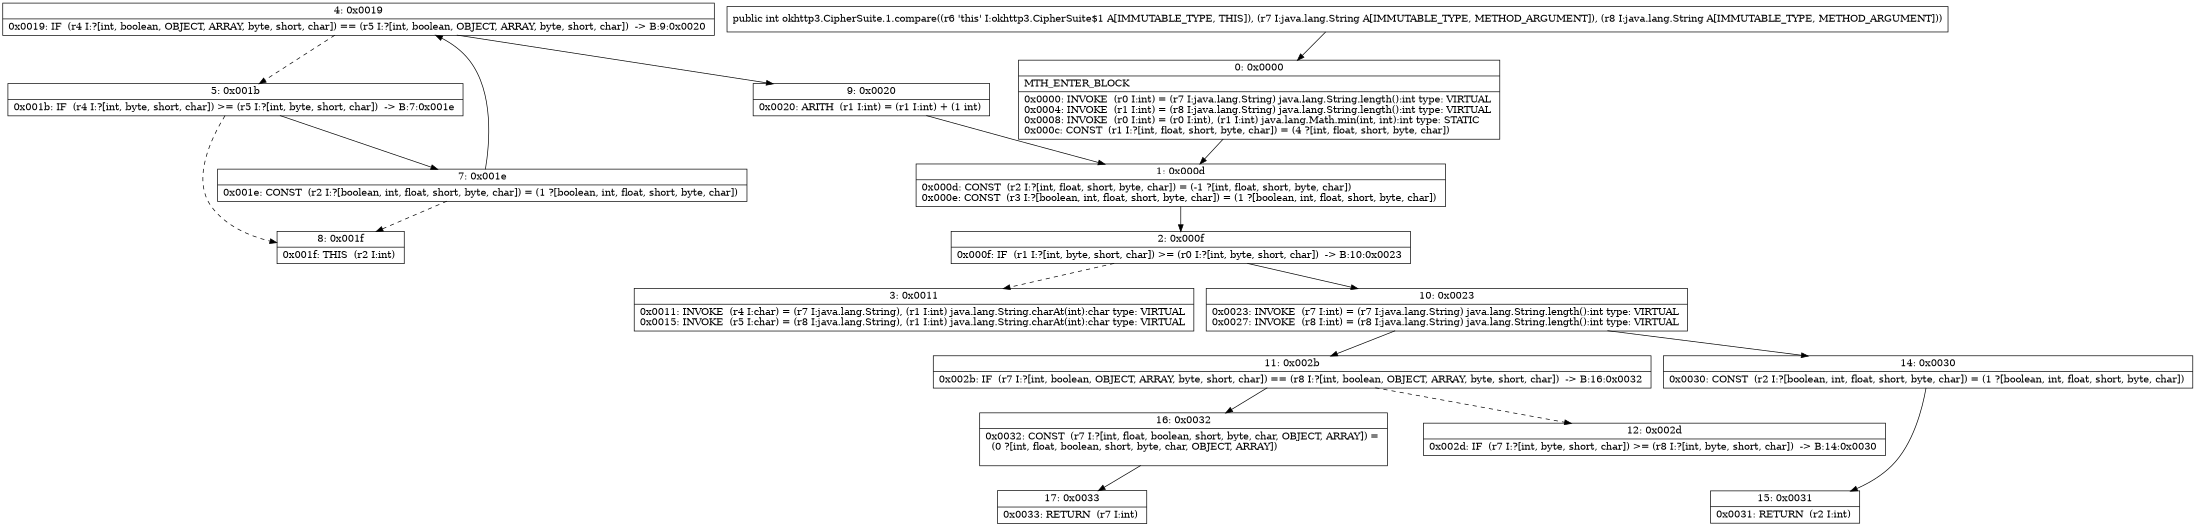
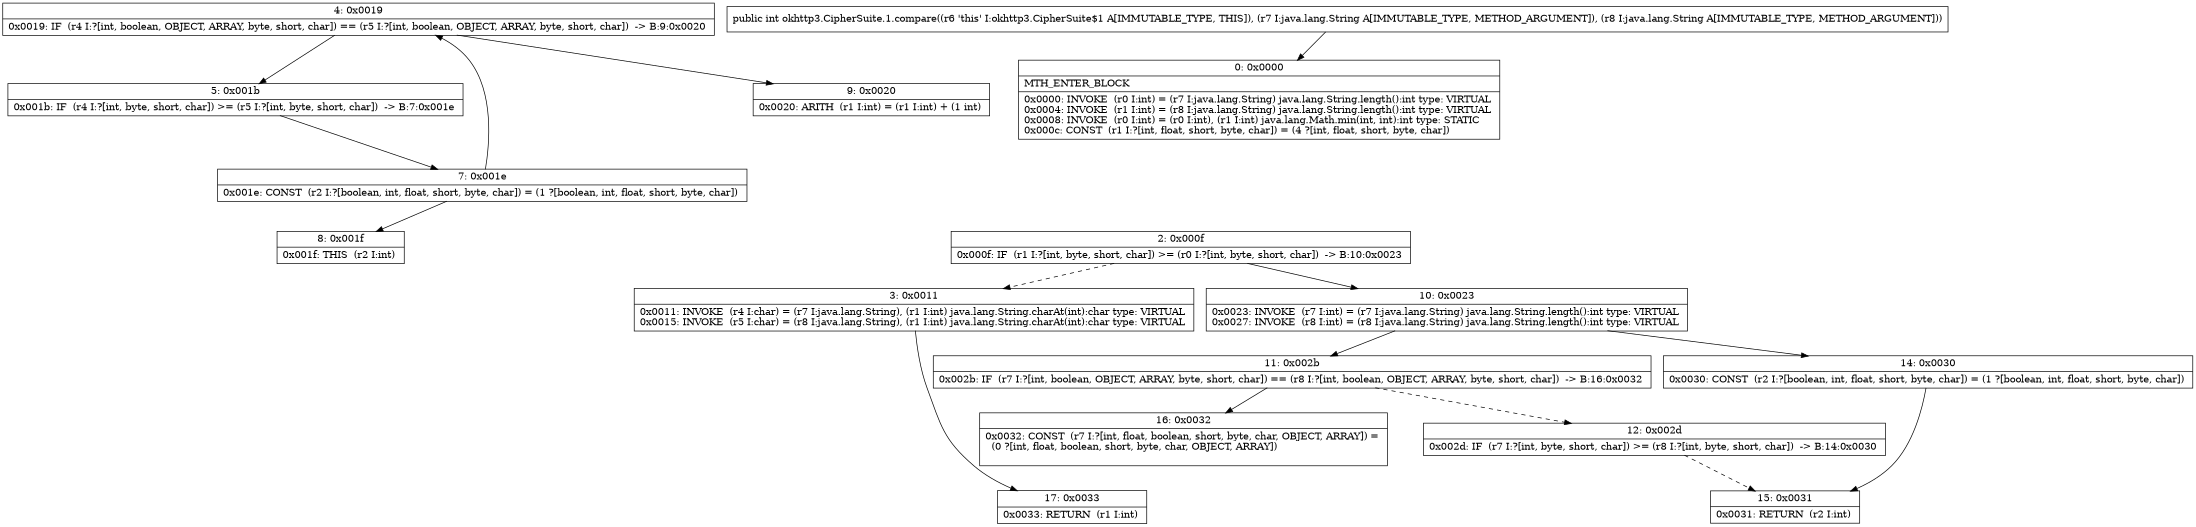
edge "4: 0x0019" -> "5: 0x001b": style dashed -> solid
node "1: 0x000d": removed
edge "5: 0x001b" -> "8: 0x001f": removed
edge "7: 0x001e" -> "8: 0x001f": style dashed -> solid
edge "12: 0x002d" -> "15: 0x0031": added
edge "16: 0x0032" -> "17: 0x0033": now "3: 0x0011" -> "17: 0x0033"
node "17: 0x0033": text "0x0033: RETURN  (r7 I:int)" -> "0x0033: RETURN  (r1 I:int)"
